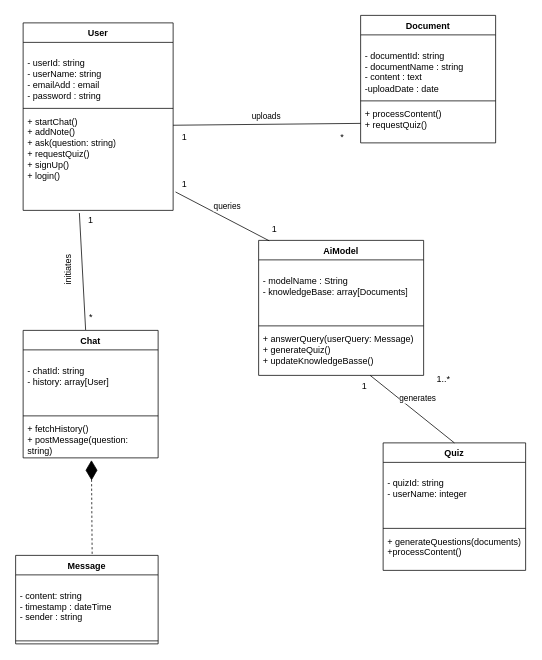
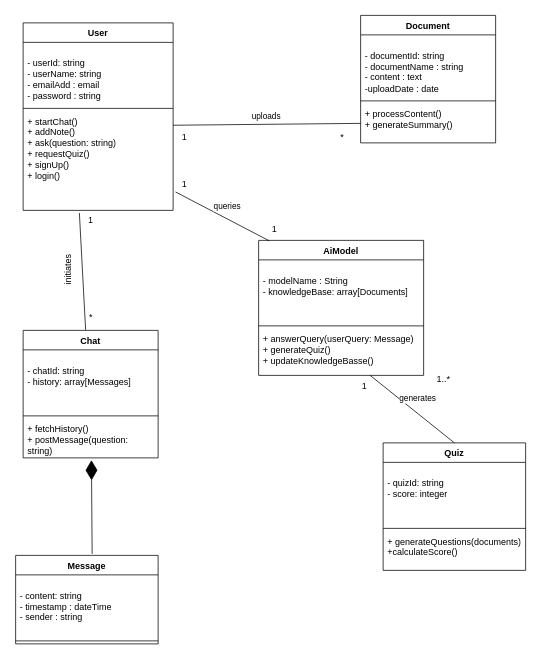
node "+ processContent() + requestQuiz()": label "+ processContent() + requestQuiz()" -> "+ processContent() + generateSummary()"
node "- chatId: string - history: array[User]": label "- chatId: string - history: array[User]" -> "- chatId: string - history: array[Messages]"
node "- quizId: string - userName: integer": label "- quizId: string - userName: integer" -> "- quizId: string - score: integer"
edge "Message" -> "+ fetchHistory() + postMessage(question: string)": style dashed -> solid
node "+ generateQuestions(documents) +processContent()": label "+ generateQuestions(documents) +processContent()" -> "+ generateQuestions(documents) +calculateScore()"
